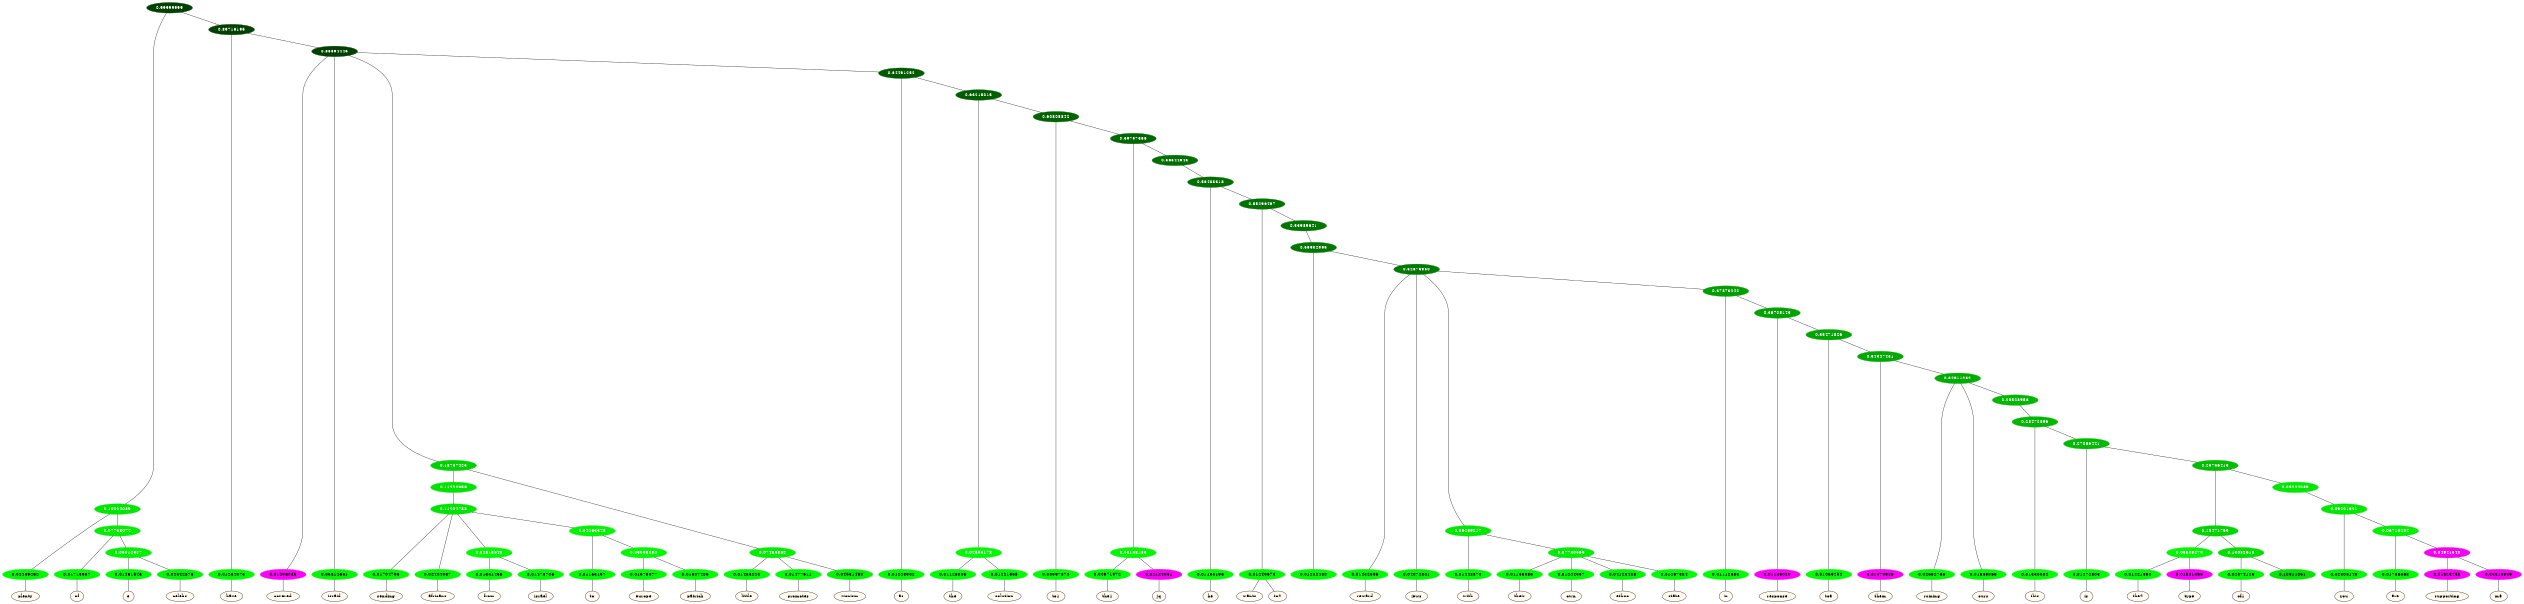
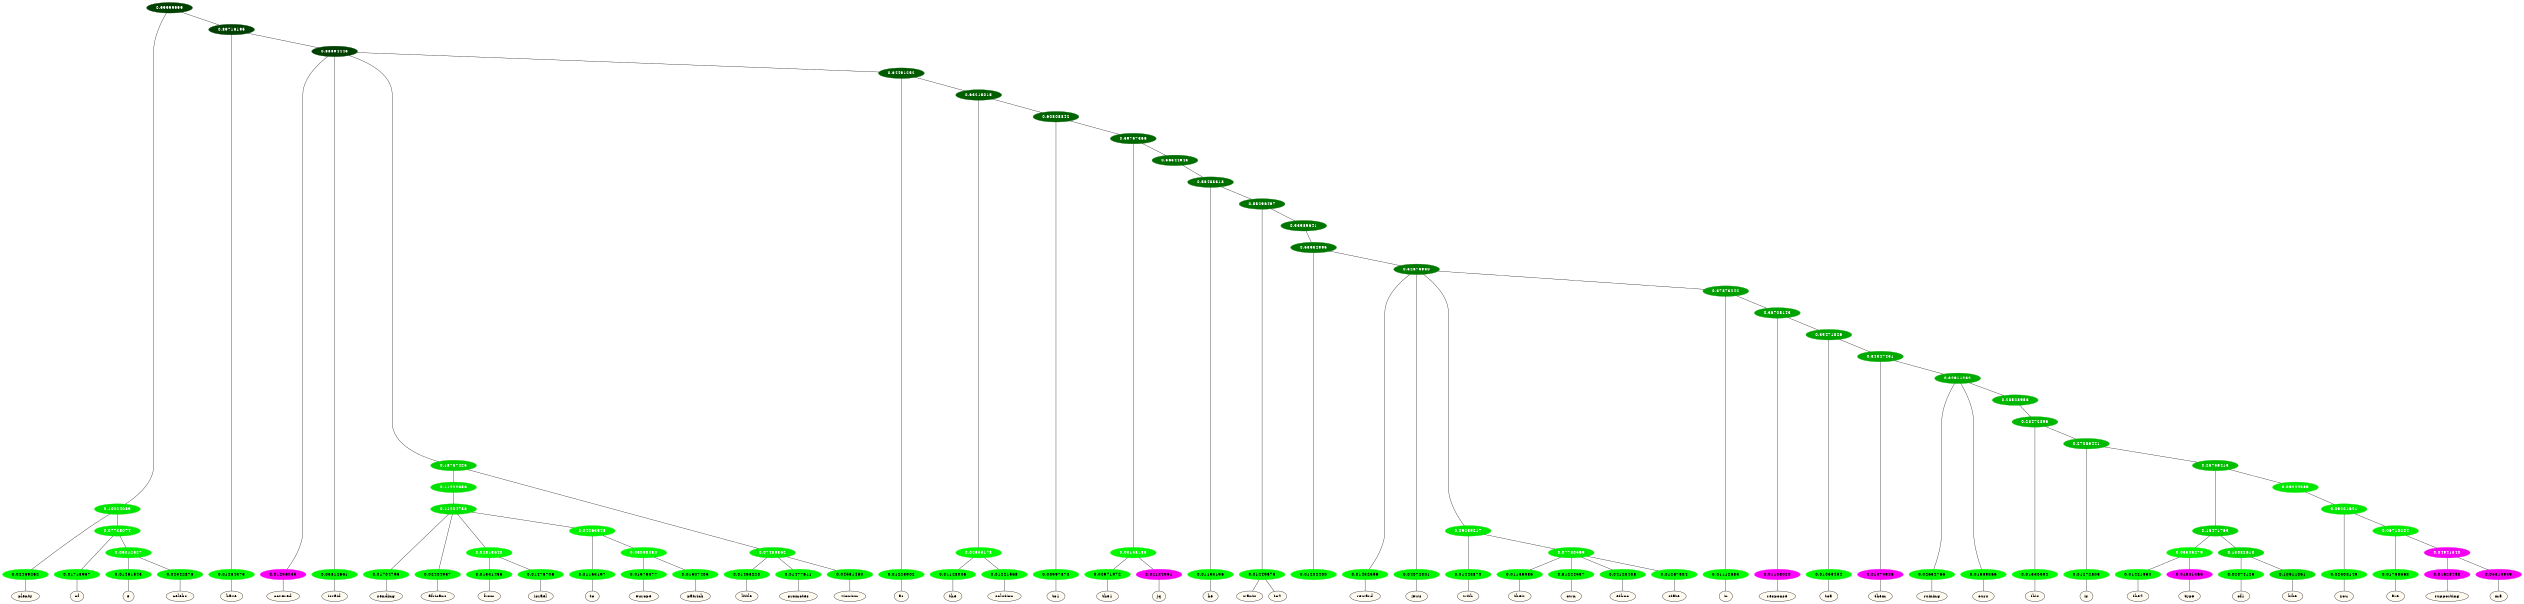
node "kike": added
